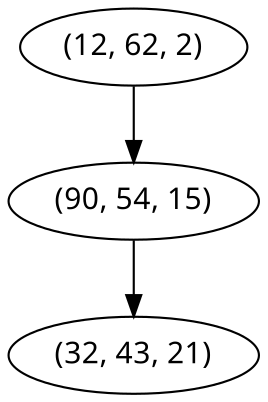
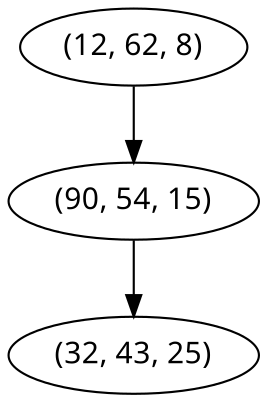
node "(12, 62, 2)": label "(12, 62, 2)" -> "(12, 62, 8)"
node "(32, 43, 21)": label "(32, 43, 21)" -> "(32, 43, 25)"
